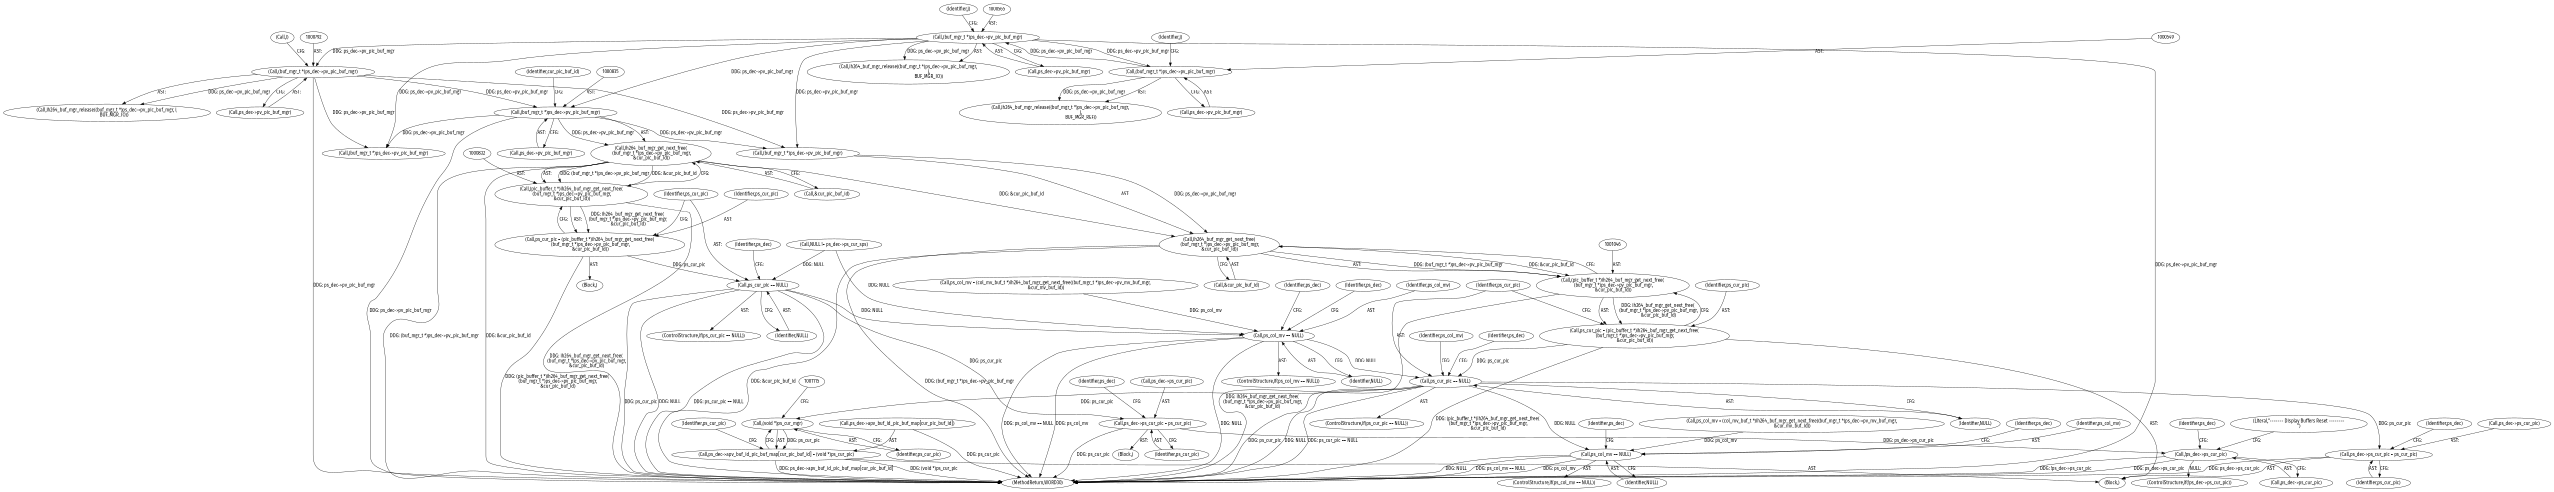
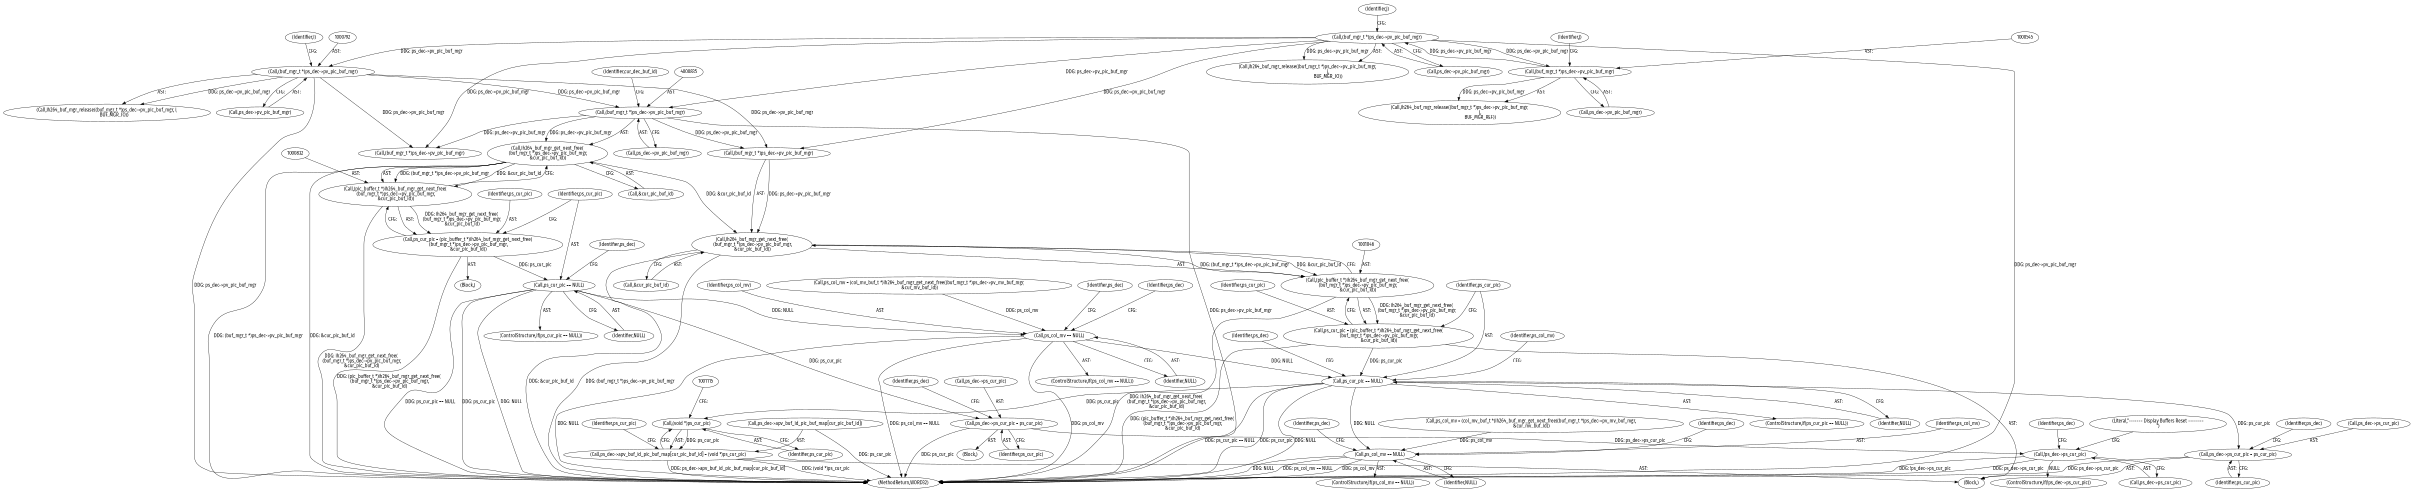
node "1000565": removed
node "(Call,i)": label "(Call,i)" -> "(Identifier,i)"
node "1000549": label "1000549" -> "1000545"
node "(Identifier,cur_pic_buf_id)": label "(Identifier,cur_pic_buf_id)" -> "(Identifier,cur_dec_buf_id)"
node "1000835": label "1000835" -> "4000835"
node "(Call,NULL != ps_dec->ps_cur_sps)": removed
node "(Call,(void *)ps_cur_mgr)": label "(Call,(void *)ps_cur_mgr)" -> "(Call,(void *)ps_cur_pic)"
node "(MethodReturn,WORD30)": label "(MethodReturn,WORD30)" -> "(MethodReturn,WORD32)"
